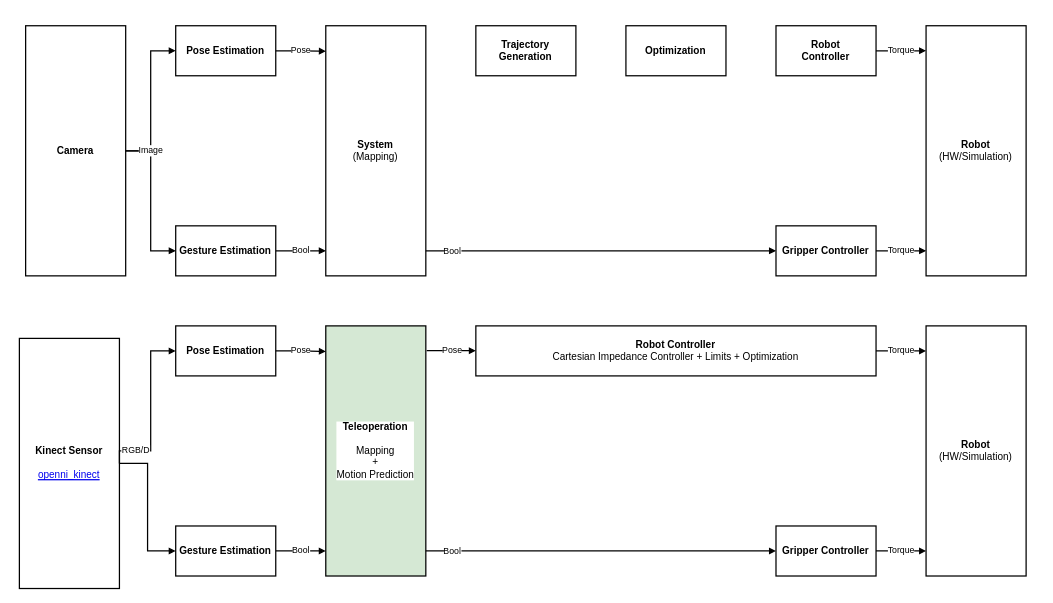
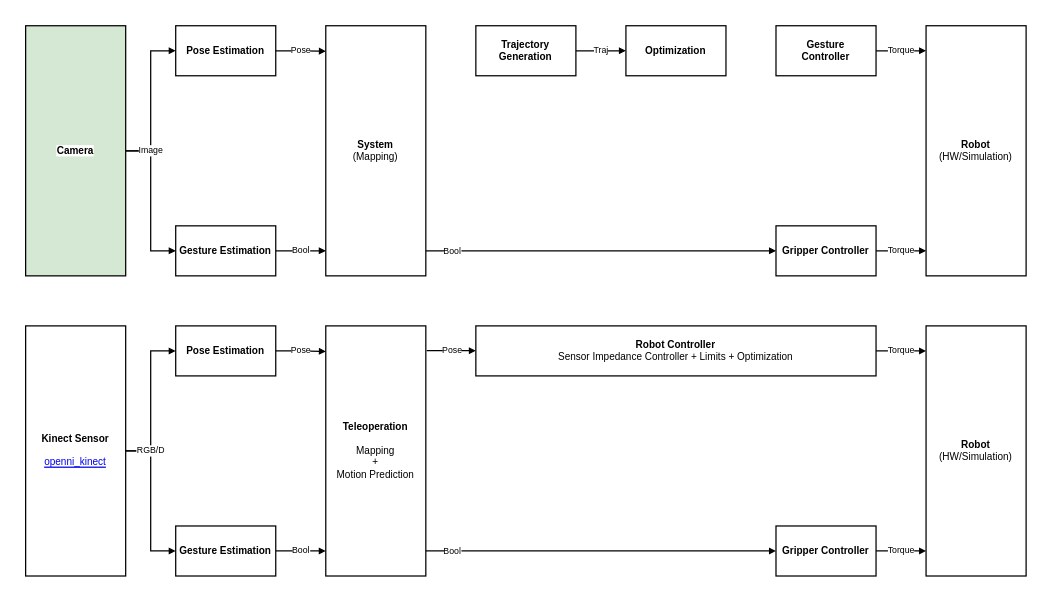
edge "TrajectoryGeneration" -> "Optimization": added, label "Traj"
node "RobotController": label "RobotController" -> "GestureController"
node "Camera": fillcolor #ffffff -> #d5e8d4
node "Robot Controller Cartesian Impedance Controller + Limits + Optimization": label "Robot Controller Cartesian Impedance Controller + Limits + Optimization" -> "Robot Controller Sensor Impedance Controller + Limits + Optimization"
node "Teleoperation Mapping + Motion Prediction": fillcolor #d5e8d4 -> #ffffff
node "Kinect Sensor openni_kinect": moved (69, 463) -> (76, 451)
